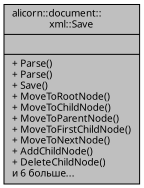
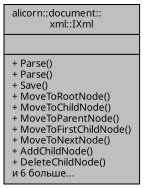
node "alicorn::document::": text "xml::Save" -> "xml::IXml"
